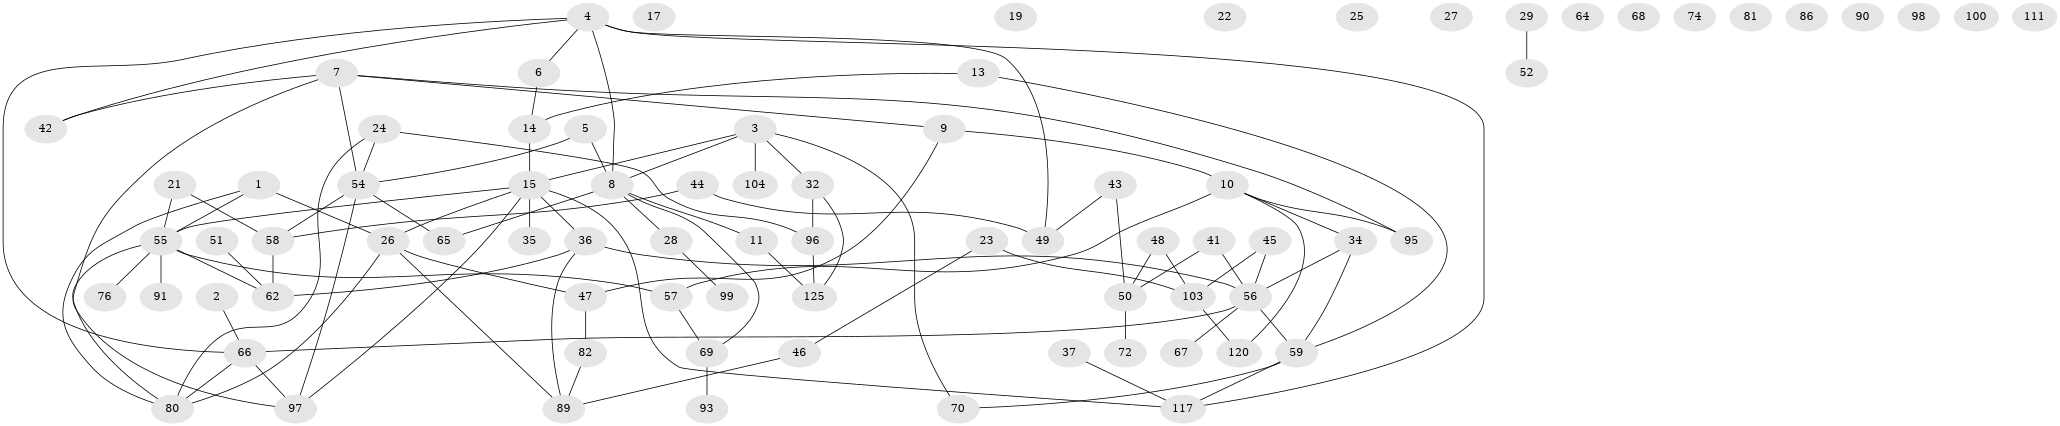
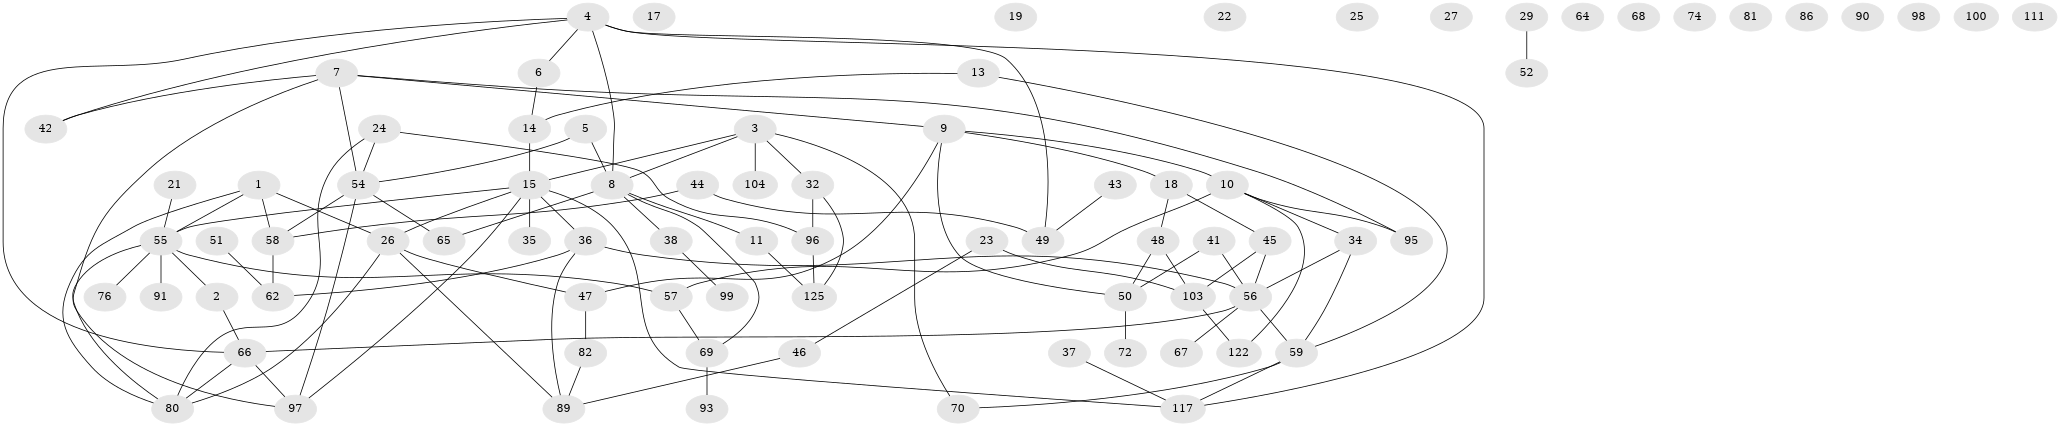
node "18": added
edge "21" -- "58": now "1" -- "58"
node "28": label "28" -> "38"
edge "43" -- "50": now "9" -- "50"
edge "55" -- "62": now "55" -- "2"
node "120": label "120" -> "122"
